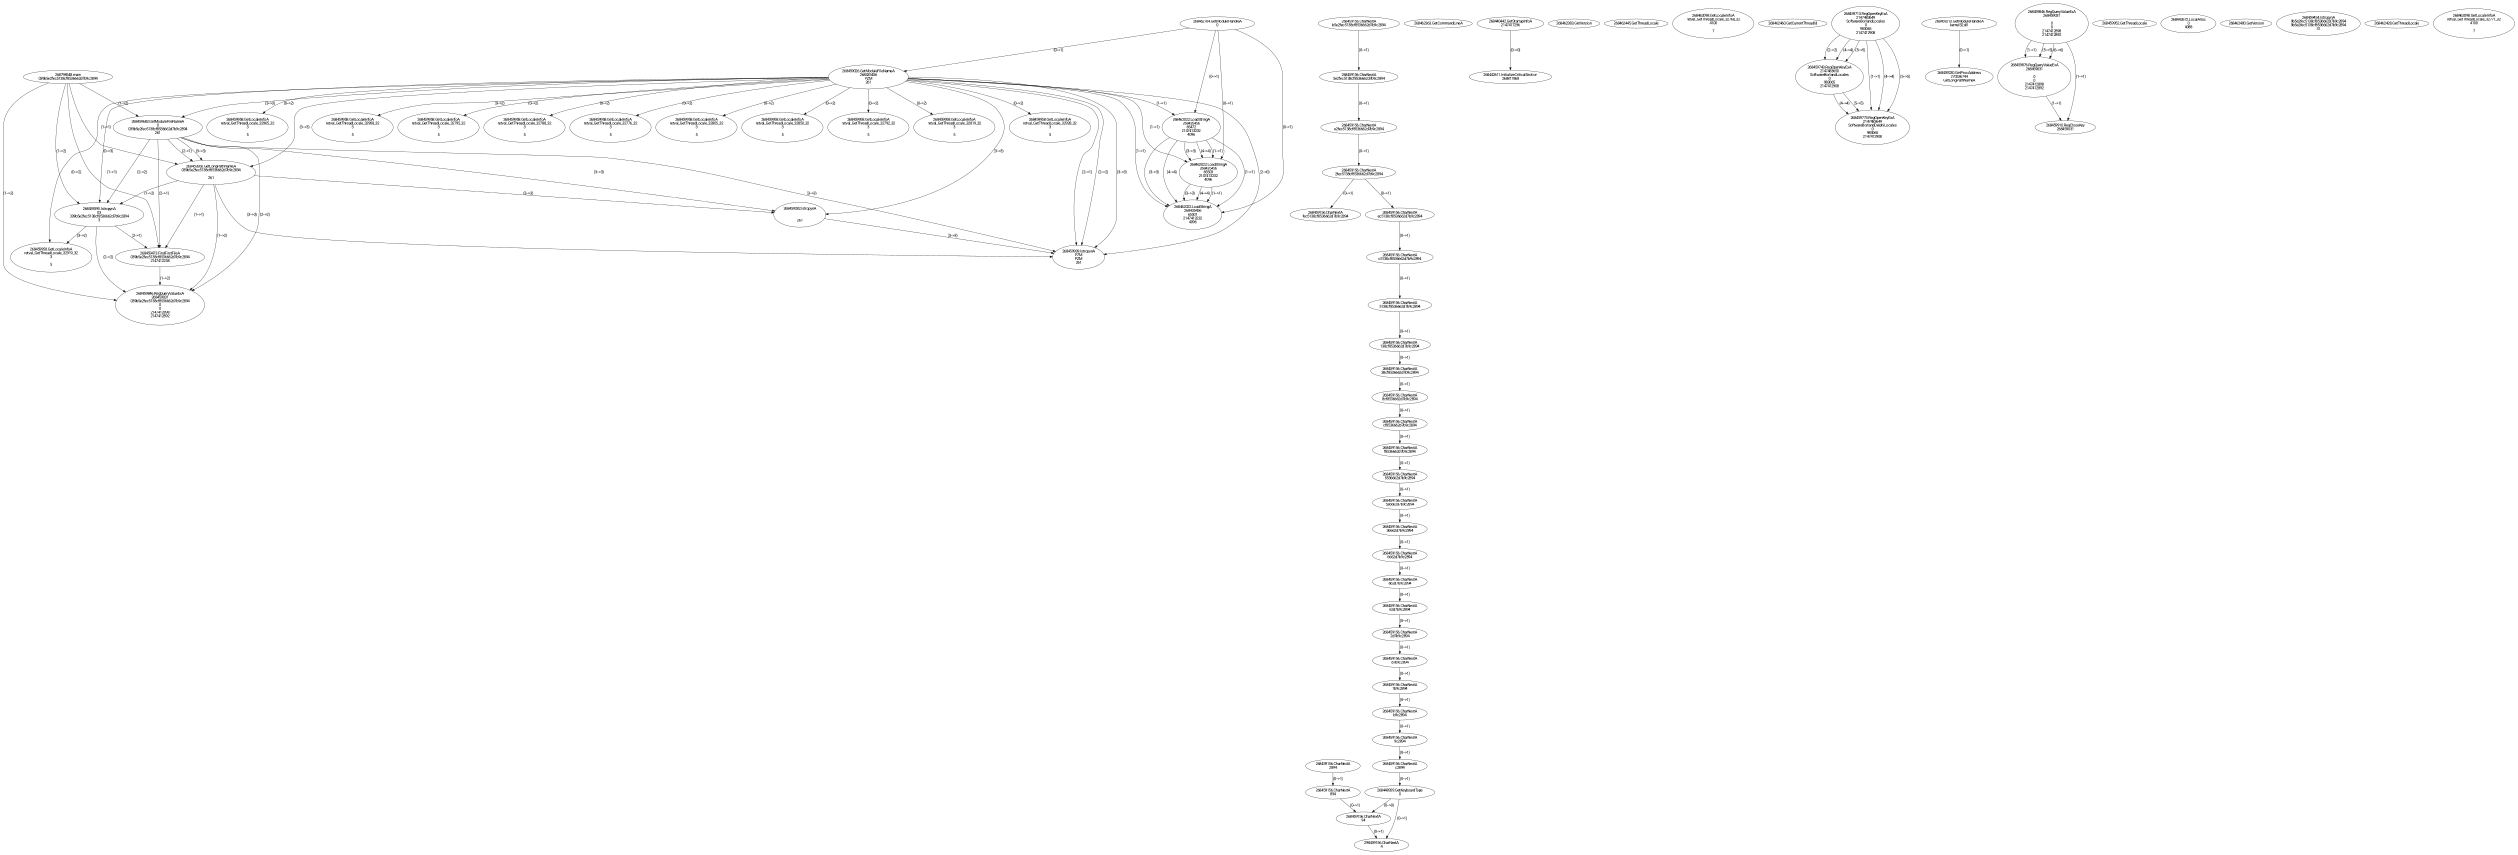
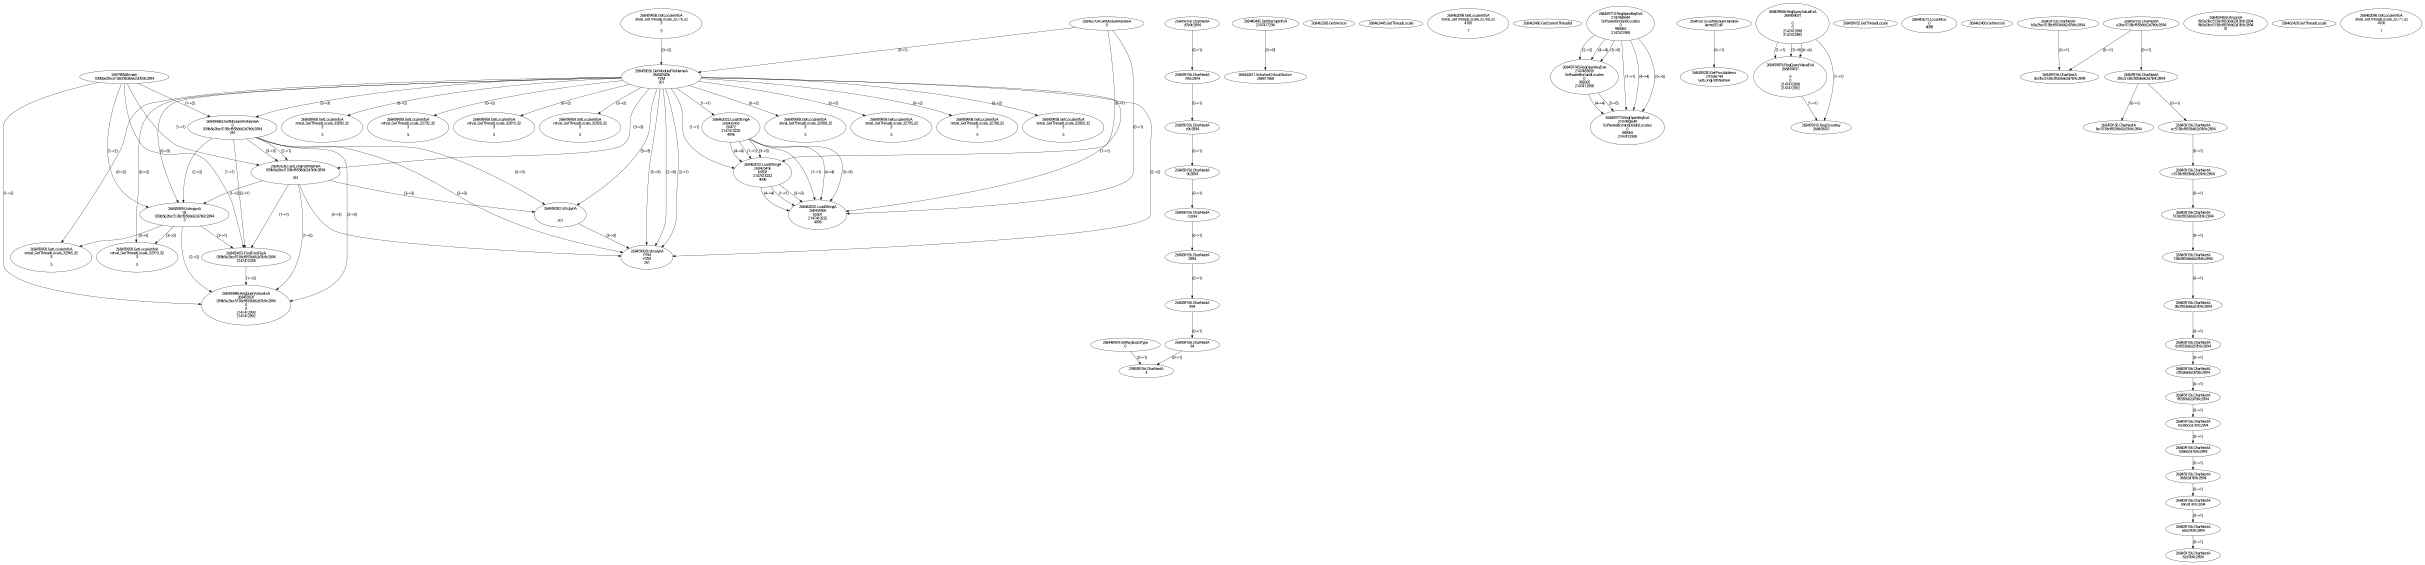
node "268462363.GetCommandLineA": removed
edge "268462704.GetModuleHandleA 0" -> "268462022.LoadStringA 268435456 65472 2147413232 4096": removed, label "(0-->1)"
edge "268459026.GetModuleFileNameA 268435456 PZM 261" -> "268459958.GetLocaleInfoA retval_GetThreadLocale_32776_32 3 5": reversed
edge "268459156.CharNextA 5e2fec5138cf8536662d7b9c2894" -> "268459156.CharNextA e2fec5138cf8536662d7b9c2894": reversed
edge "268459395.lstrcpynA 03 039b5e2fec5138cf8536662d7b9c2894 3" -> "268459958.GetLocaleInfoA retval_GetThreadLocale_32965_32 3 5": added, label "(3-->2)"
node "268459156.CharNextA 2d7b9c2894": removed
edge "268459156.CharNextA c2894" -> "268448929.GetKeyboardType 0": now "268459156.CharNextA c2894" -> "268459156.CharNextA 2894"
edge "268448929.GetKeyboardType 0" -> "268459156.CharNextA 94": removed, label "(0-->0)"
